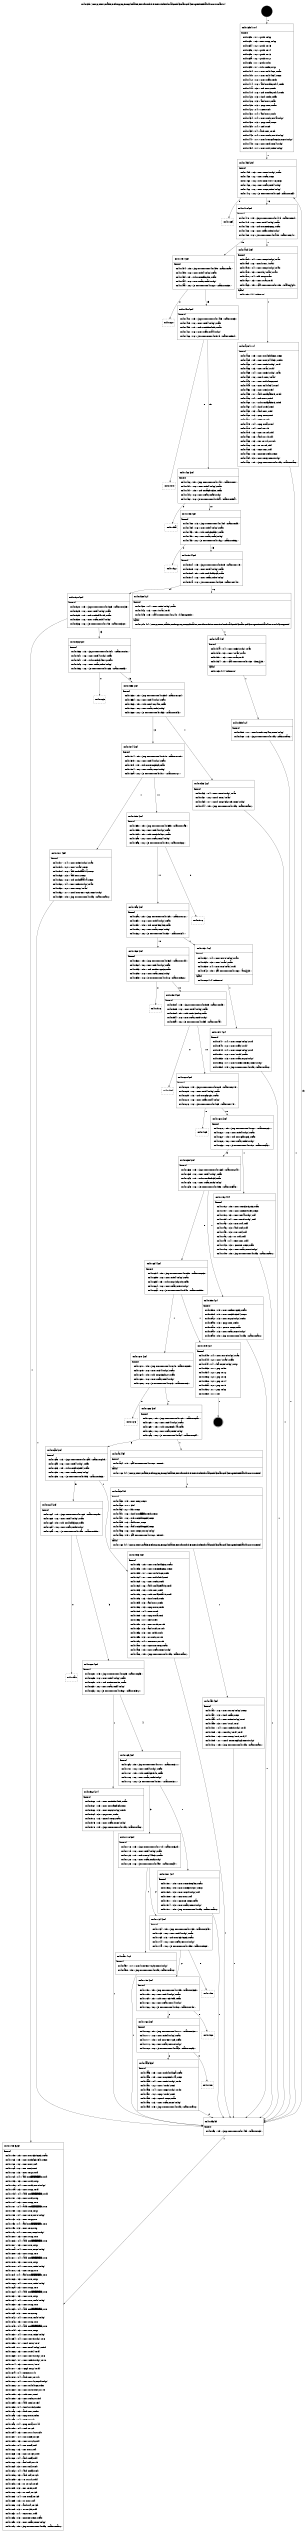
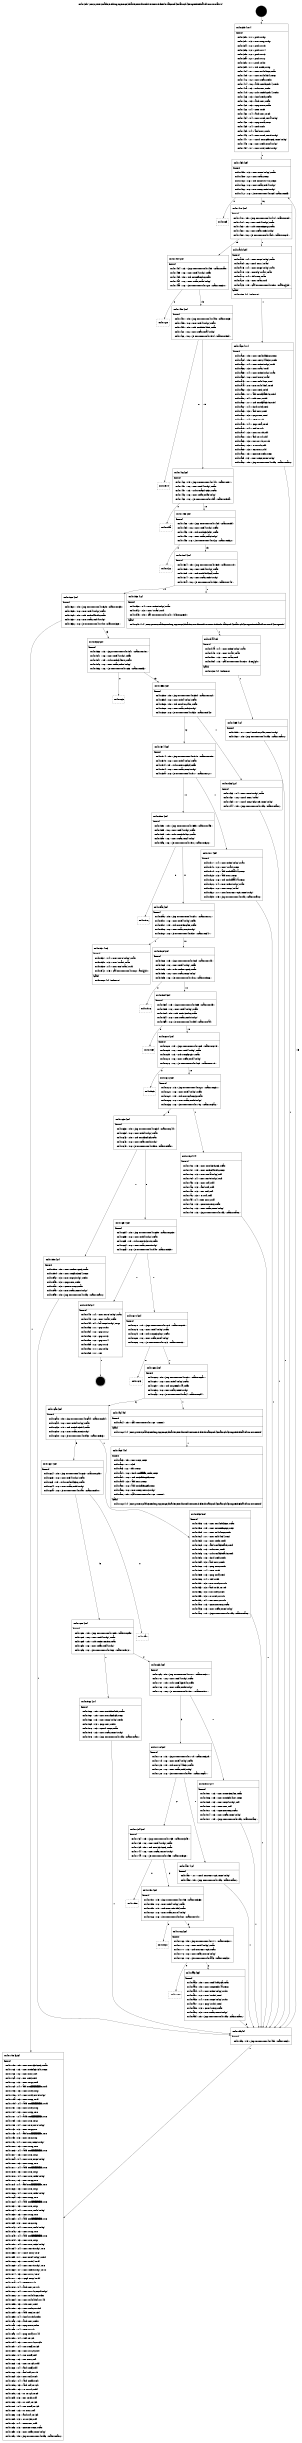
edge "0x401504 [28]" -> "0x401b3e [12]": label " 16" -> " 1"
node "0x401947 [27]": removed
node "0x401af1 [38]": removed
